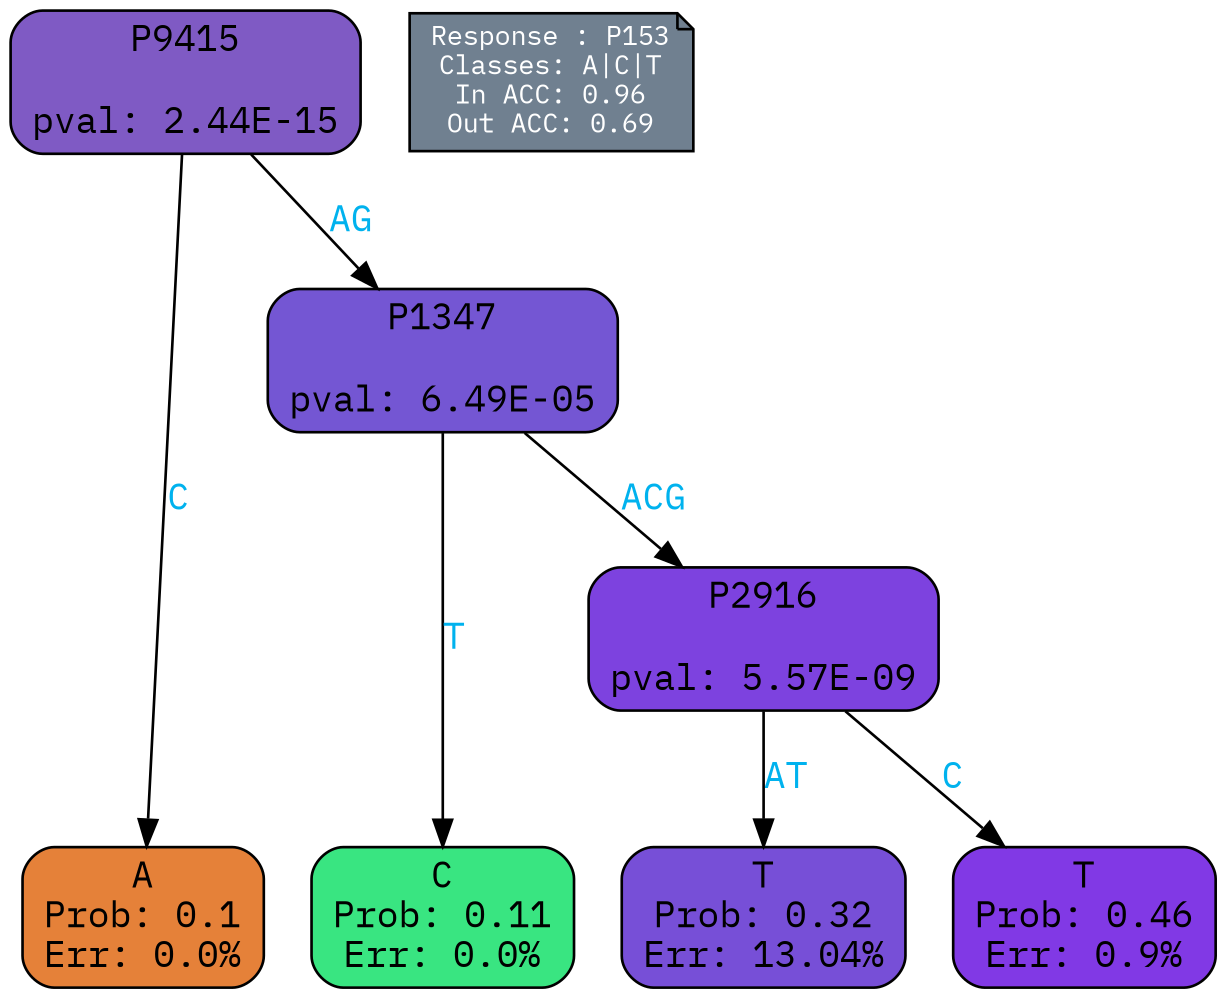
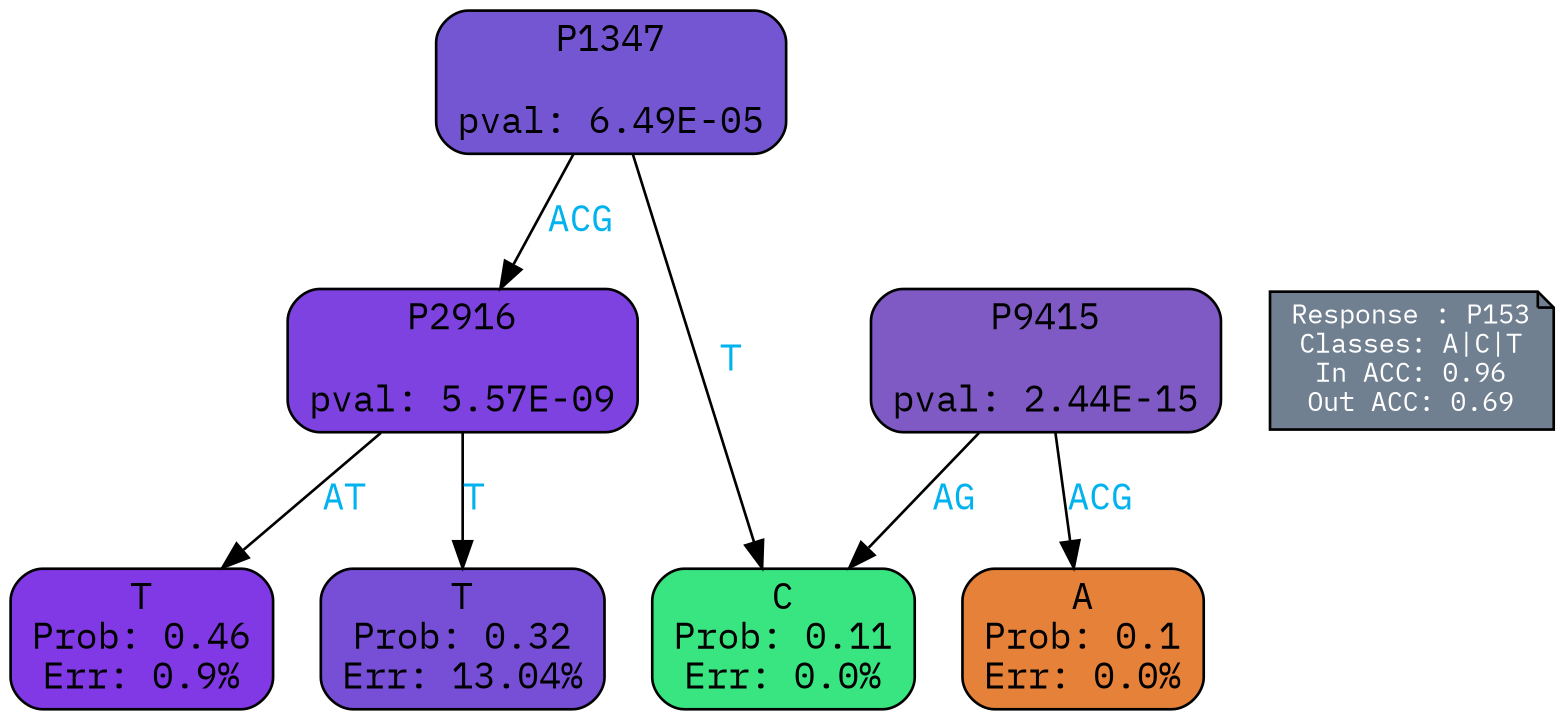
edge "P9415 pval: 2.44E-15" -> "P1347 pval: 6.49E-05": now "P9415 pval: 2.44E-15" -> "C Prob: 0.11 Err: 0.0%"
edge "P9415 pval: 2.44E-15" -> "A Prob: 0.1 Err: 0.0%": label "C" -> "ACG"
edge "P2916 pval: 5.57E-09" -> "T Prob: 0.32 Err: 13.04%": label "AT" -> "T"
edge "P2916 pval: 5.57E-09" -> "T Prob: 0.46 Err: 0.9%": label "C" -> "AT"
